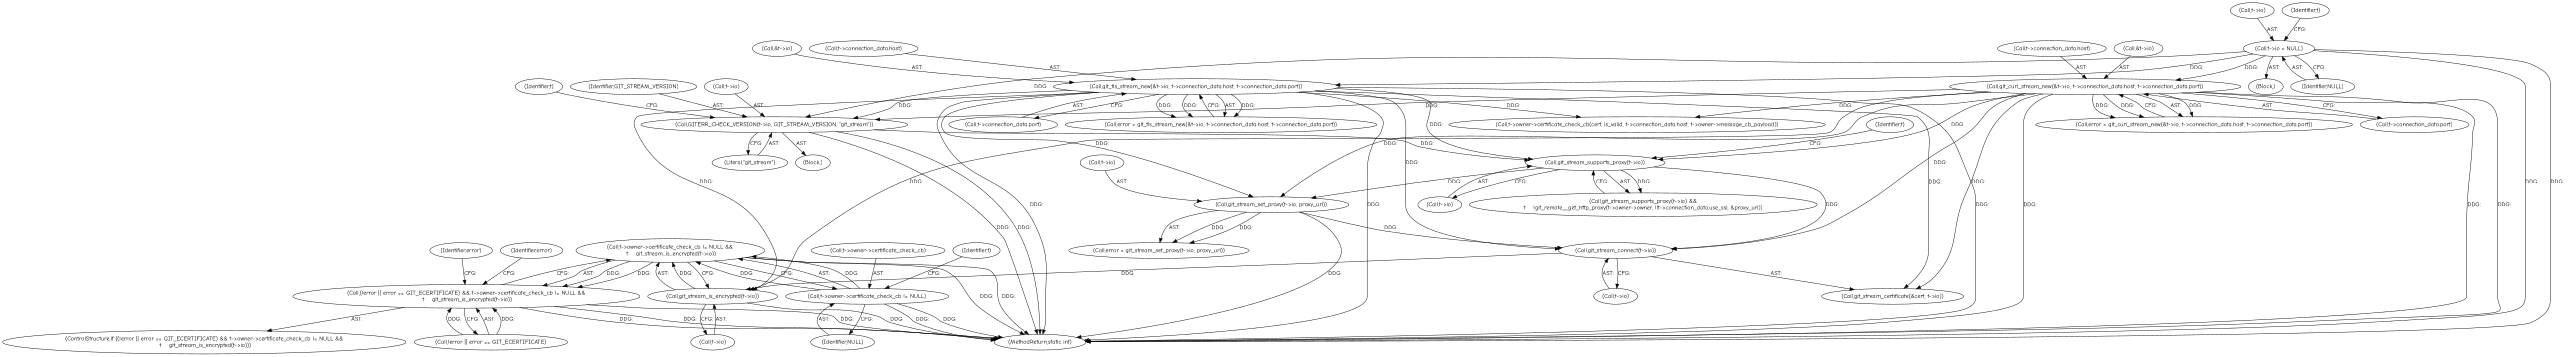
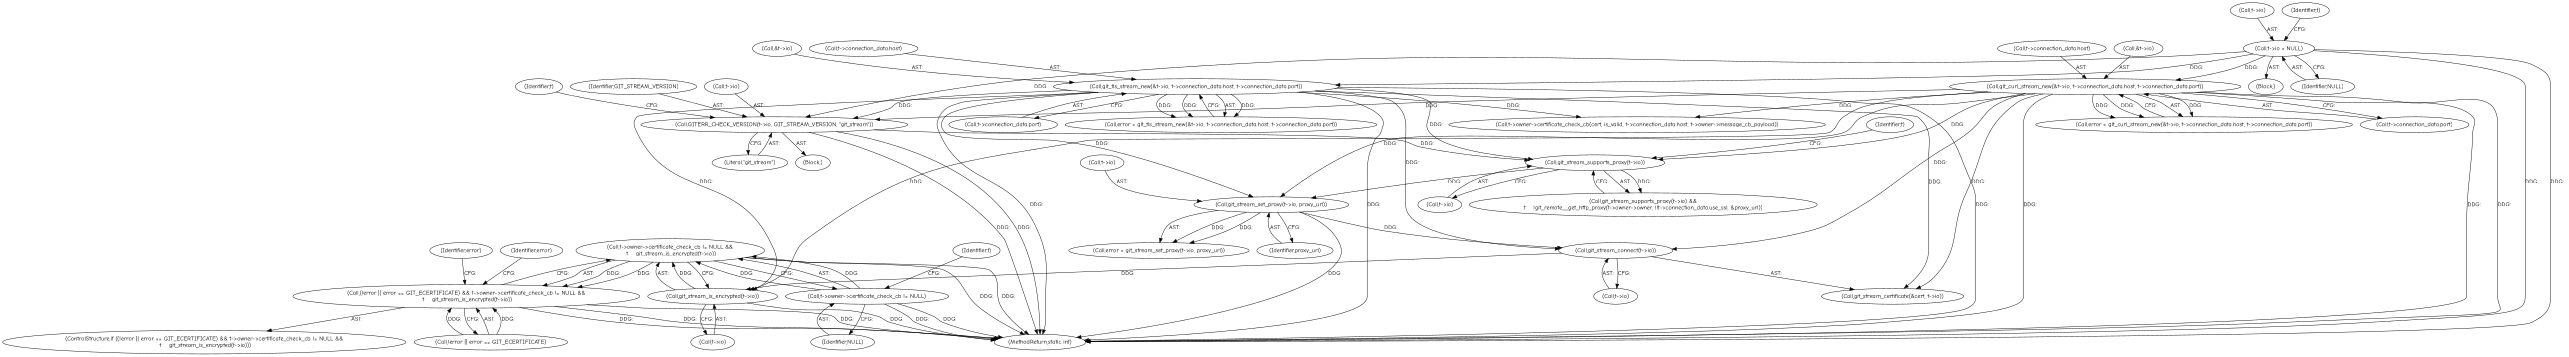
edge "(Call,git_stream_supports_proxy(t->io))" -> "(Call,git_stream_connect(t->io))": removed, label "DDG:"
node "(Call,t->owner->certificate_check_cb)": removed
node "(Identifier,proxy_url)": added
